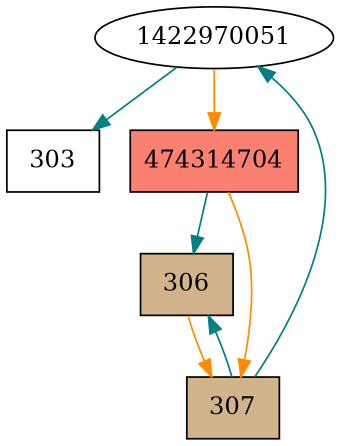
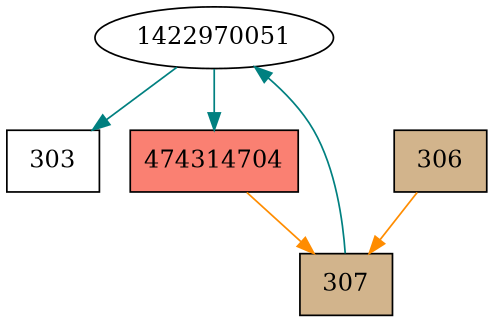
edge "1422970051" -> "474314704": color darkorange -> teal
edge "474314704" -> "306": removed
edge "307" -> "306": removed
